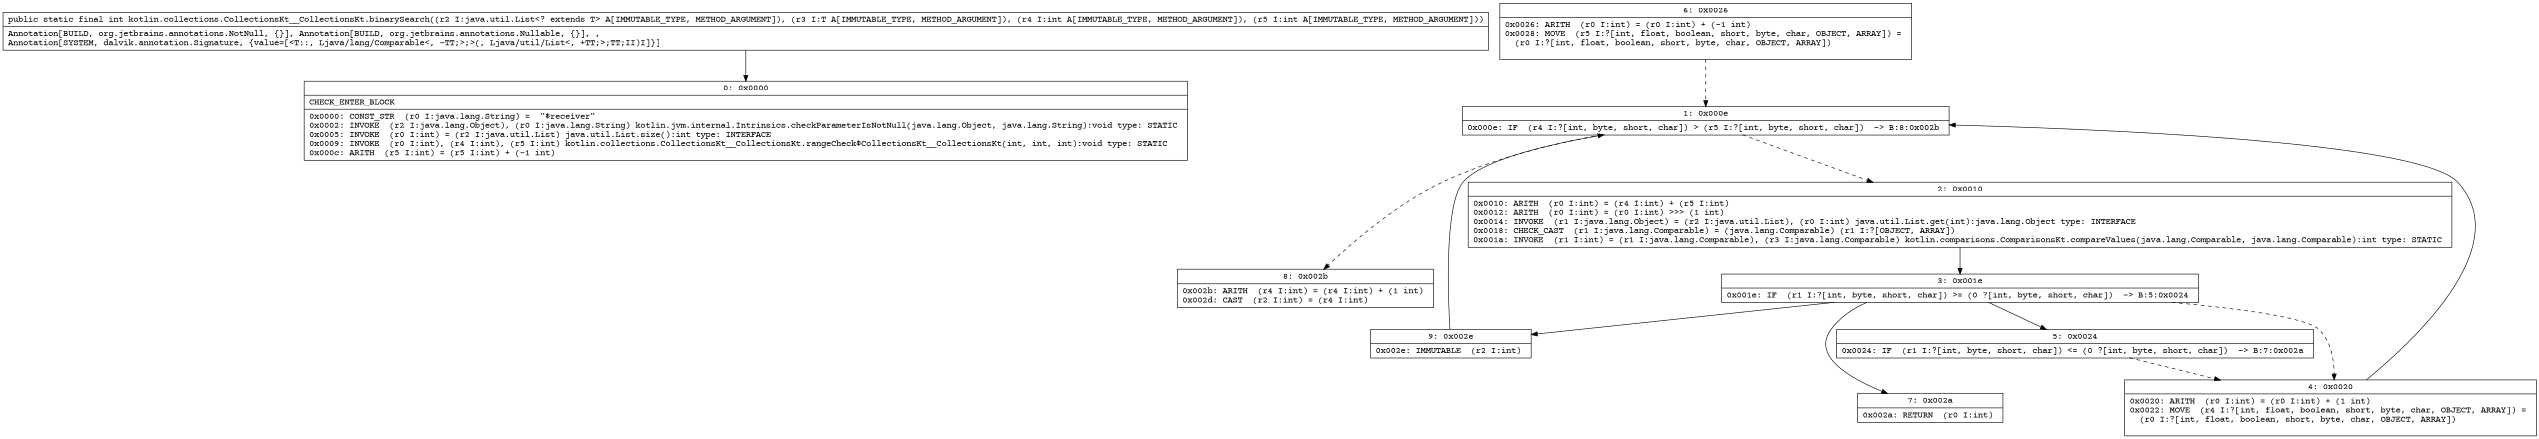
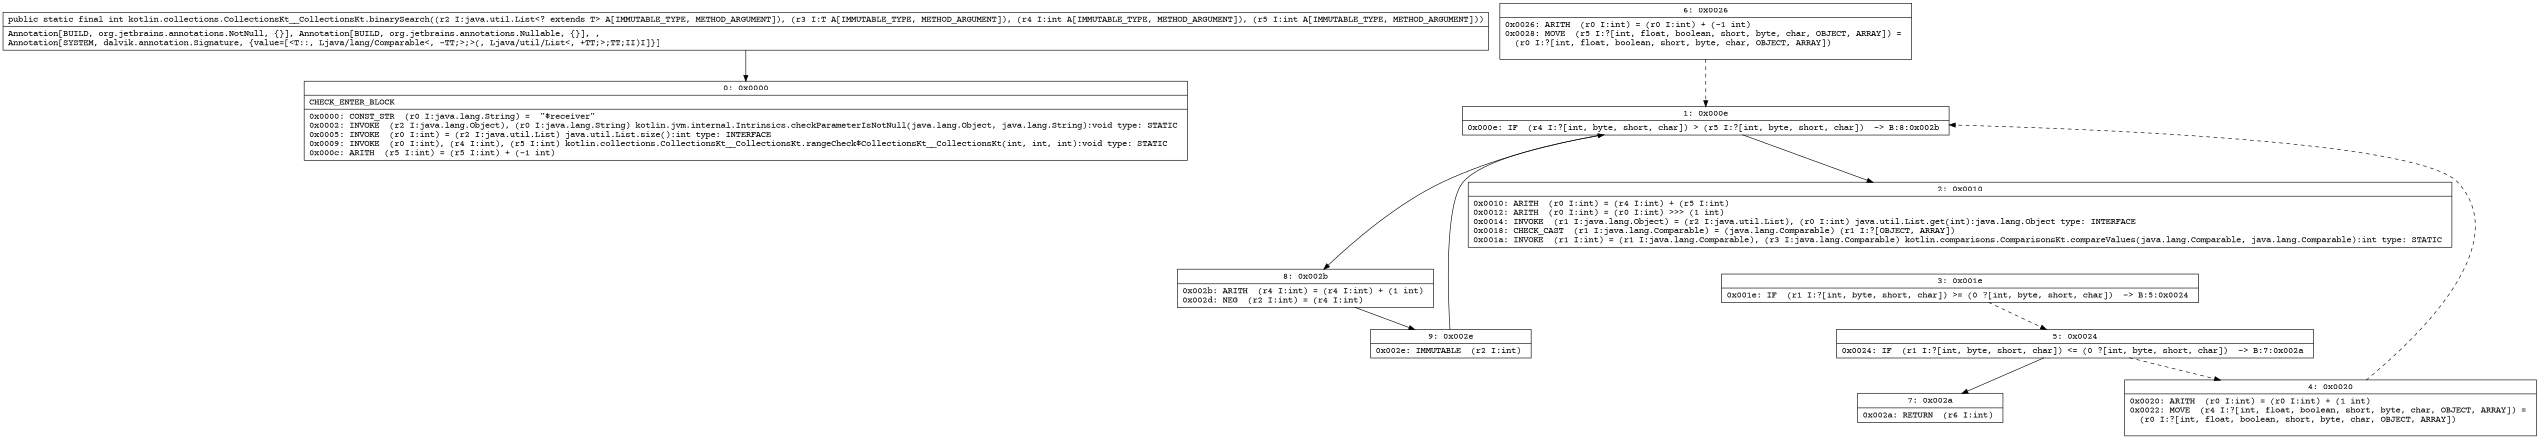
edge "4: 0x0020" -> "1: 0x000e": style solid -> dashed
edge "1: 0x000e" -> "2: 0x0010": style dashed -> solid
edge "1: 0x000e" -> "8: 0x002b": style dashed -> solid
edge "2: 0x0010" -> "3: 0x001e": removed
node "8: 0x002b": text "0x002d: CAST  (r2 I:int) = (r4 I:int)" -> "0x002d: NEG  (r2 I:int) = (r4 I:int)"
edge "3: 0x001e" -> "5: 0x0024": style solid -> dashed
edge "3: 0x001e" -> "4: 0x0020": removed
edge "3: 0x001e" -> "9: 0x002e": now "8: 0x002b" -> "9: 0x002e"
edge "3: 0x001e" -> "7: 0x002a": now "5: 0x0024" -> "7: 0x002a"
node "7: 0x002a": text "0x002a: RETURN  (r0 I:int)" -> "0x002a: RETURN  (r6 I:int)"
